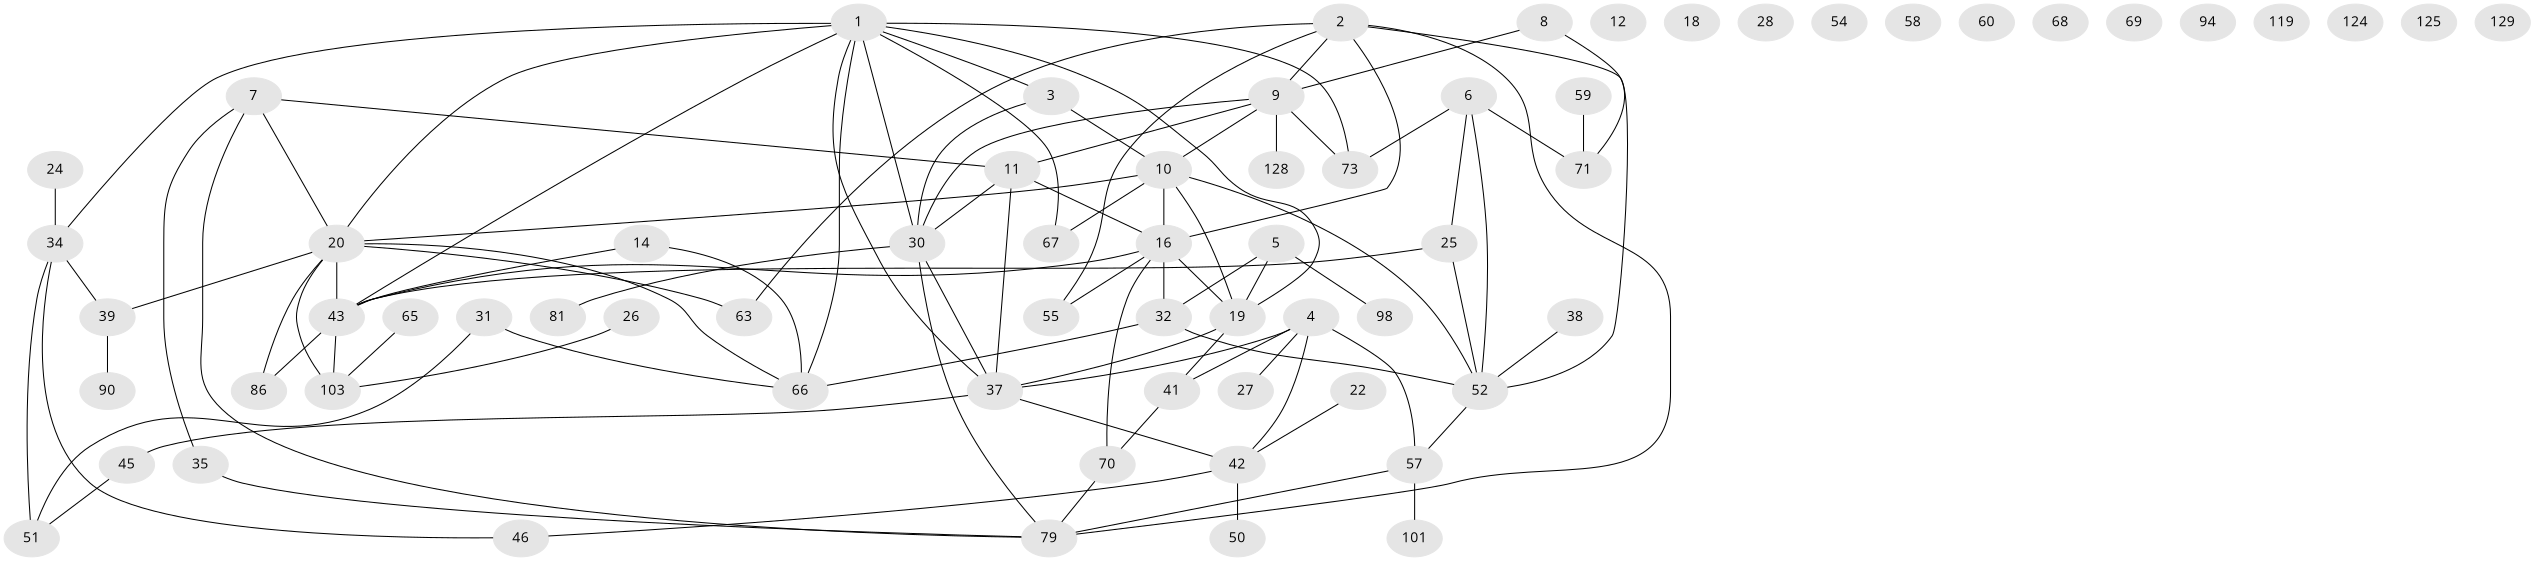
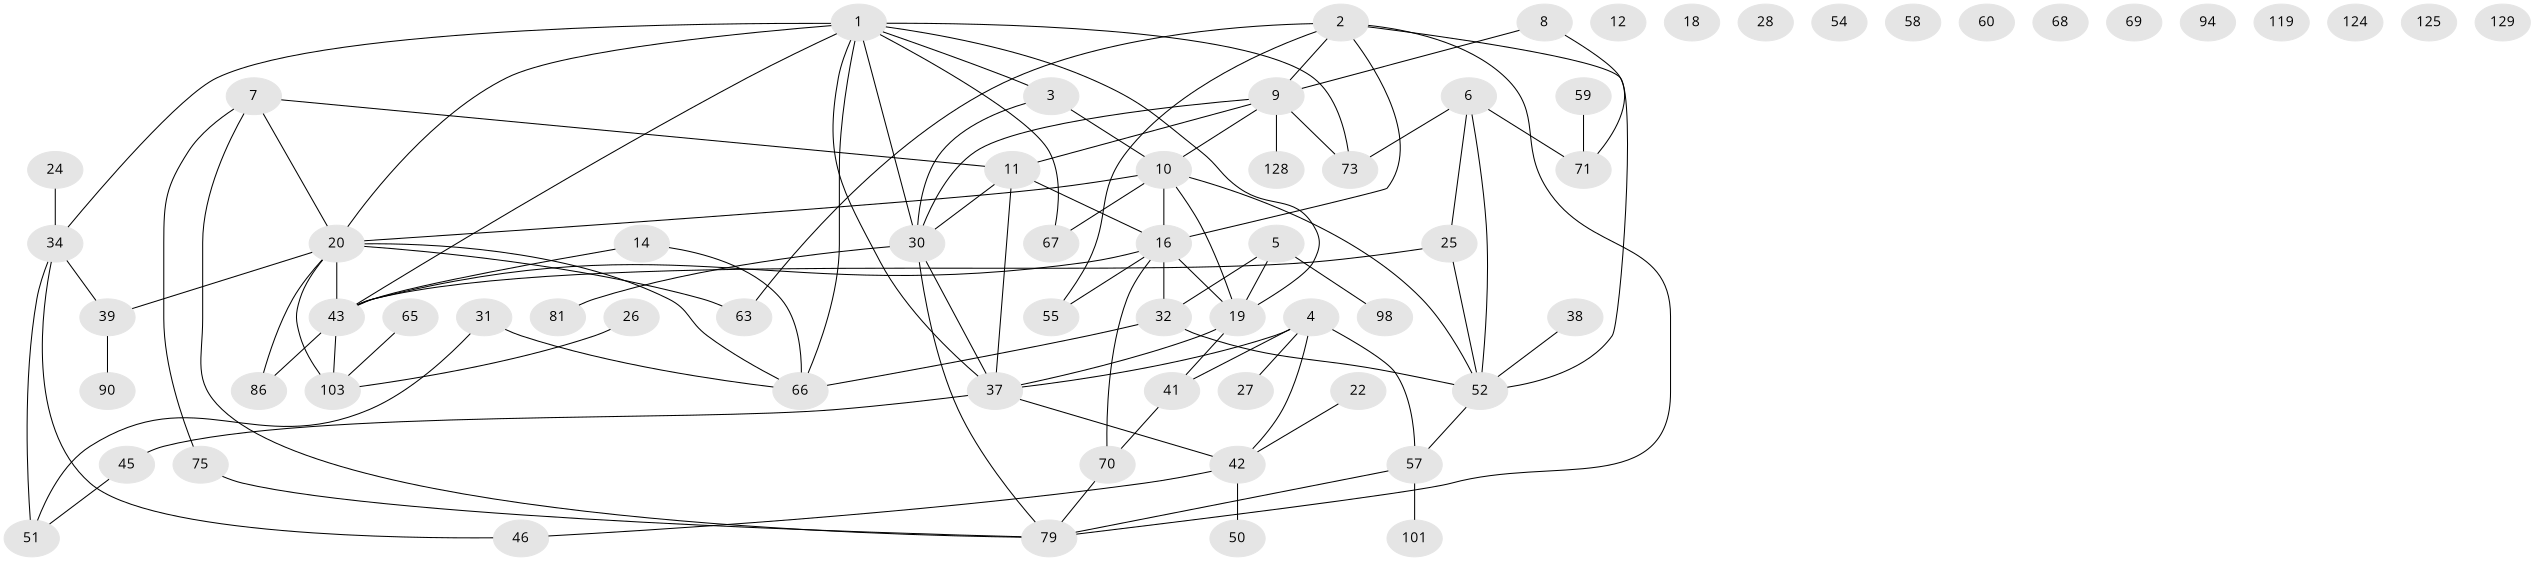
node "35": label "35" -> "75"
